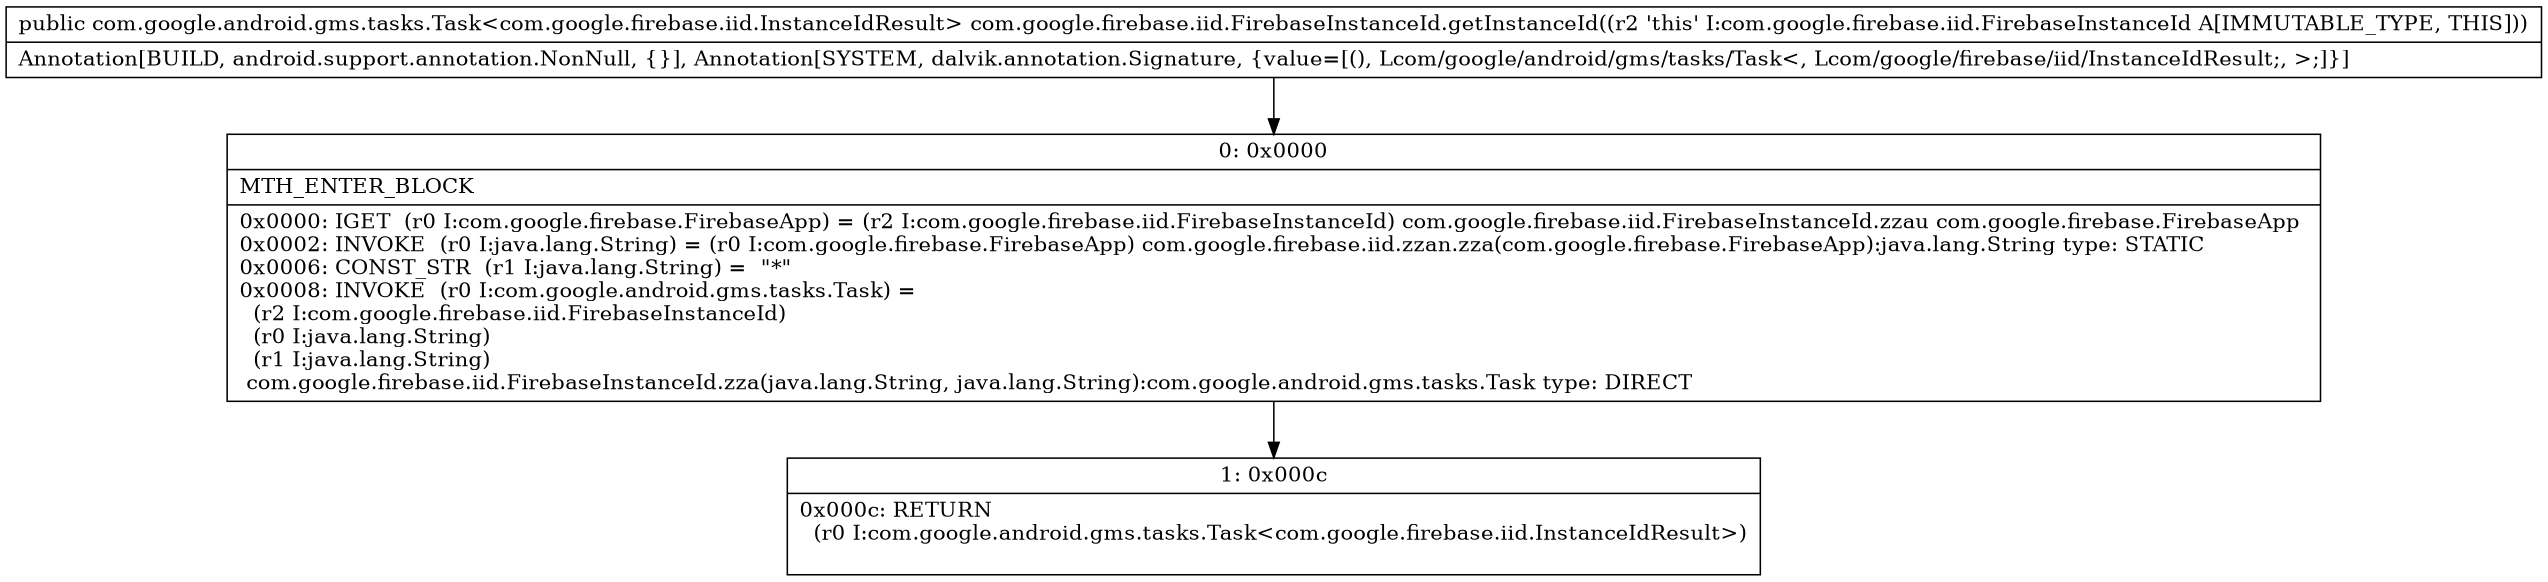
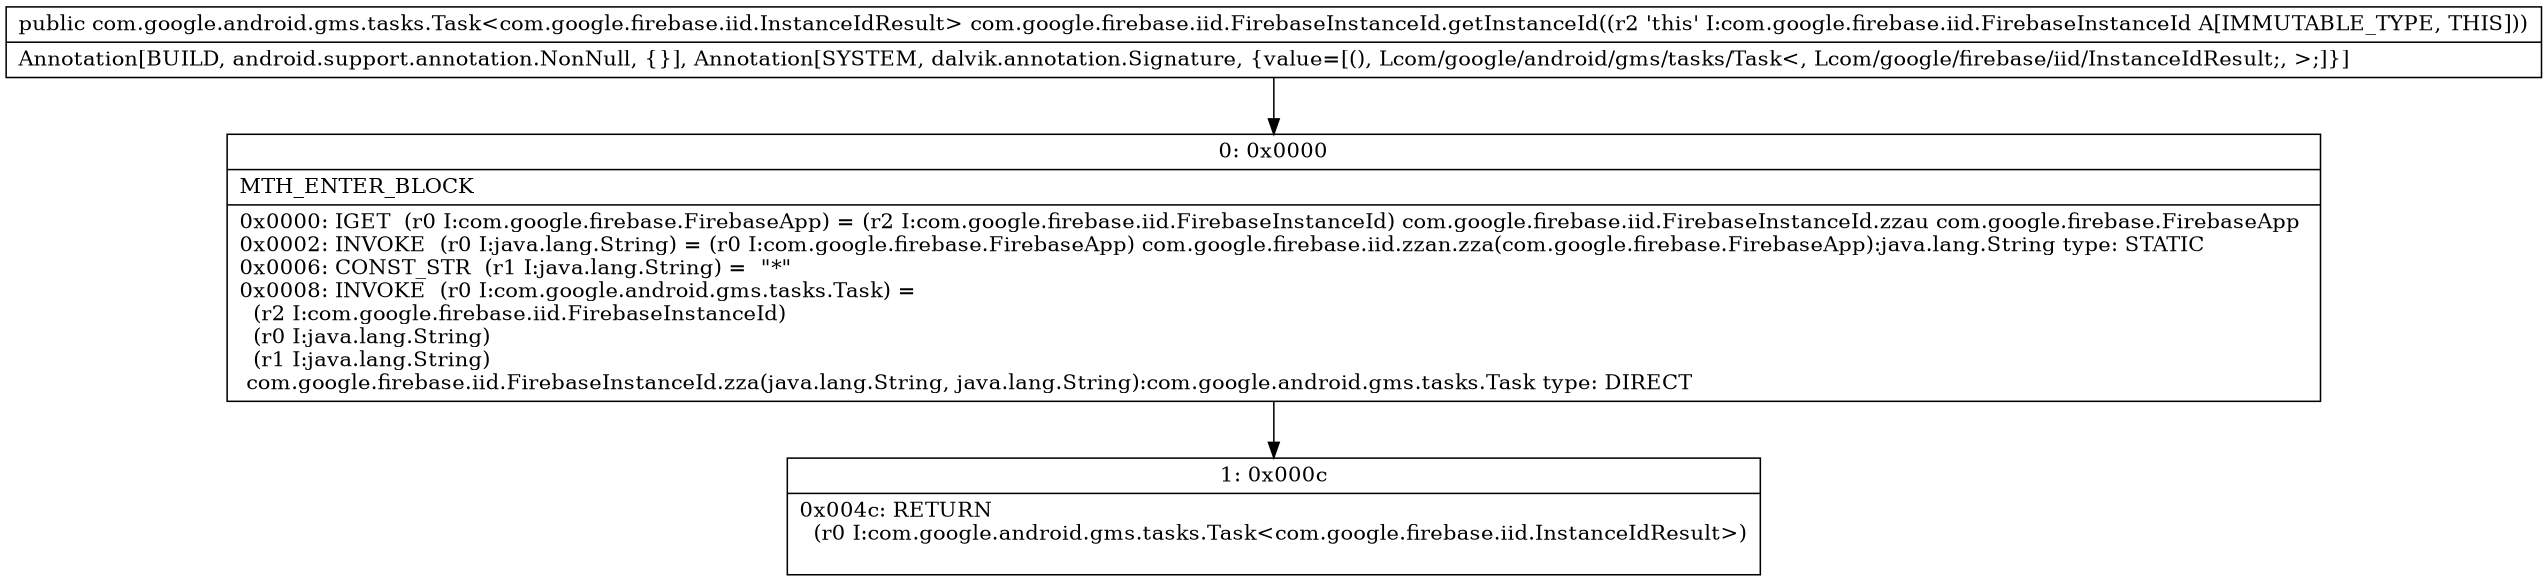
node "1: 0x000c": text "0x000c: RETURN" -> "0x004c: RETURN"
